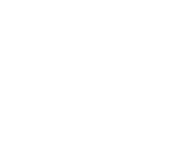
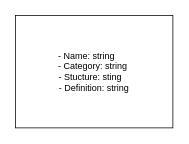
node "- Name: string - Category: string - Stucture: sting - Definition: string": added
